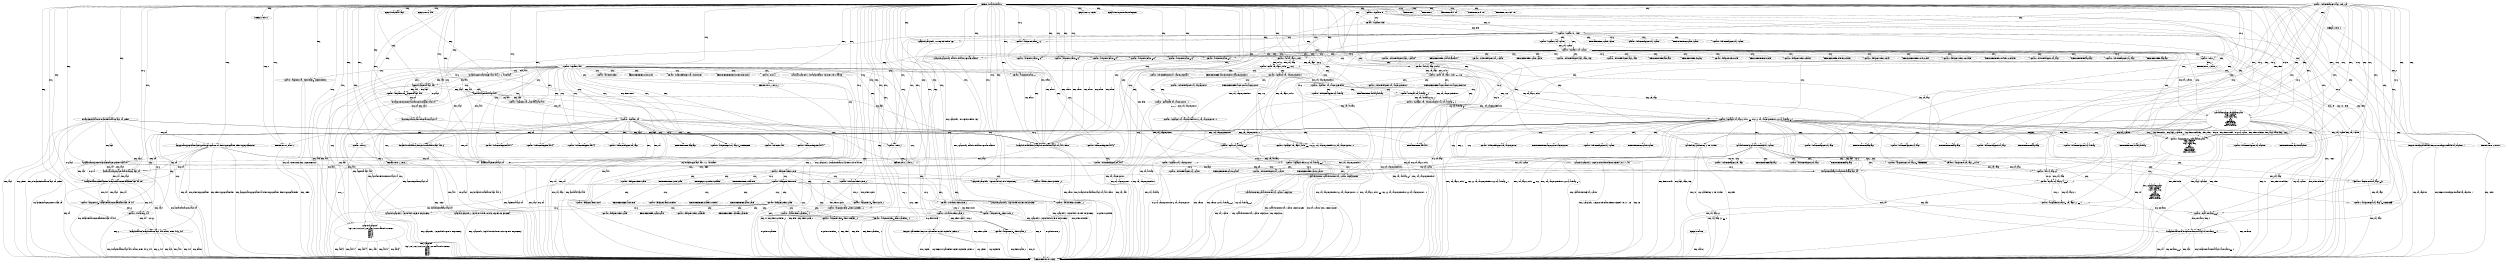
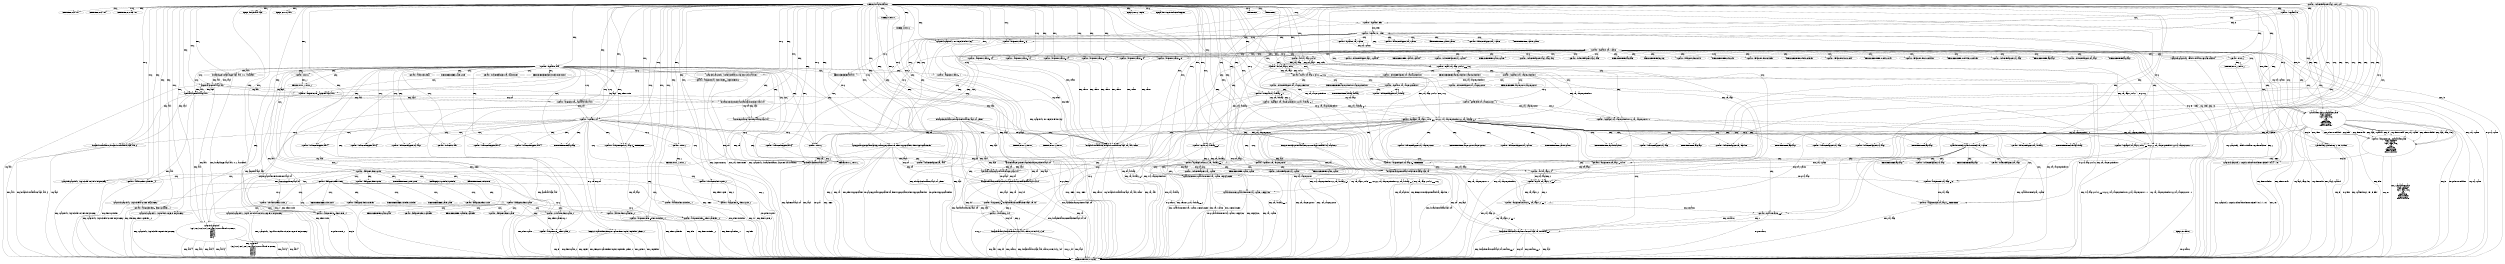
node "(FIELD_IDENTIFIER,wpa_auth,iface_auth)": label "(FIELD_IDENTIFIER,wpa_auth,iface_auth)" -> "(FIELD_IDENTIFIER,wpa_auth,wpa_auth)"
edge "(<operator>.logicalNot,!addr)" -> "(accounting_sta_stop,accounting_sta_stop(hapd, sta))": added, label "CDG:"
edge "(<operator>.logicalNot,!sta)" -> "(FIELD_IDENTIFIER,addr,addr)": reversed
edge "(<operator>.logicalNot,!sta)" -> "(<operator>.indirectIndexAccess,addr[1])": label "DDG: sta" -> "CDG: "
node "(hostapd_set_sta_flags,hostapd_set_sta_flags(hapd, sta))": label "(hostapd_set_sta_flags,hostapd_set_sta_flags(hapd, sta))" -> "(hostapd_set_assignment_flags,hostapd_set_sta_flags(hapd, sta))"
edge "(<operator>.subtraction,elems.wps_ie - 2)" -> "(<operator>.addition,elems.wpa_ie_len + 2)": now "(<operator>.subtraction,elems.wps_ie - 2)" -> "(METHOD_RETURN,int __cdecl)"
